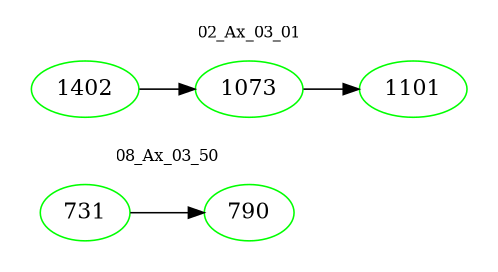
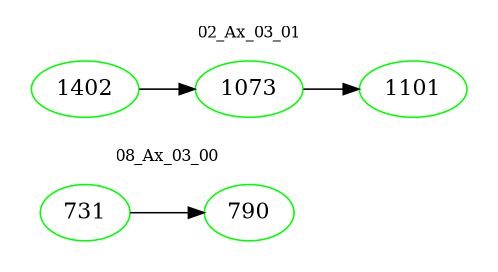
cluster "08_Ax_03_50": label "08_Ax_03_50" -> "08_Ax_03_00"
